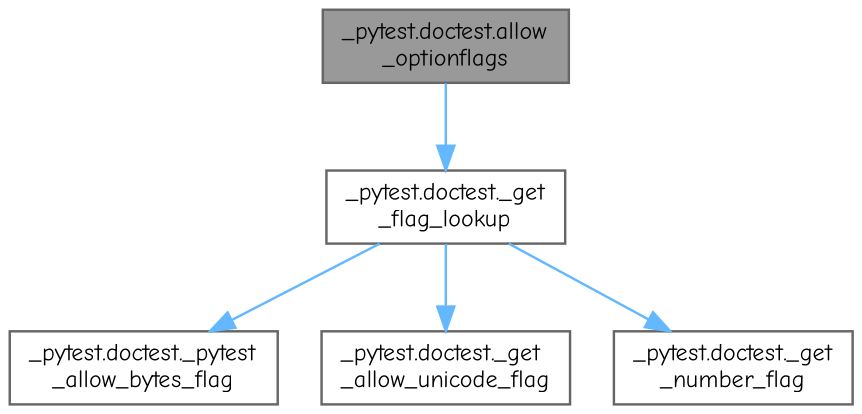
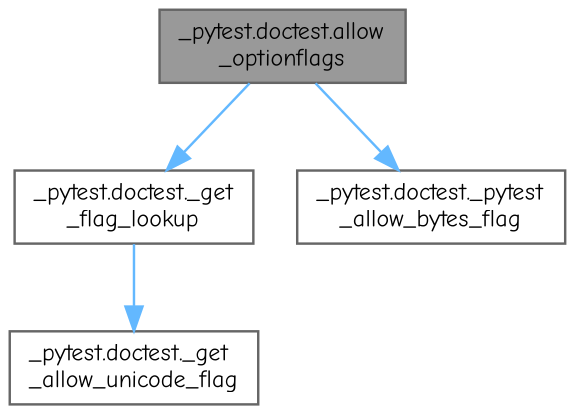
edge "_pytest.doctest._get _flag_lookup" -> "_pytest.doctest._pytest _allow_bytes_flag": now "_pytest.doctest.allow _optionflags" -> "_pytest.doctest._pytest _allow_bytes_flag"
node "_pytest.doctest._get _number_flag": removed
